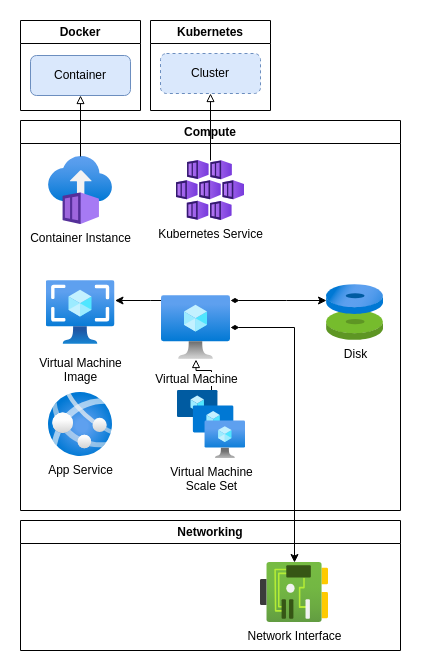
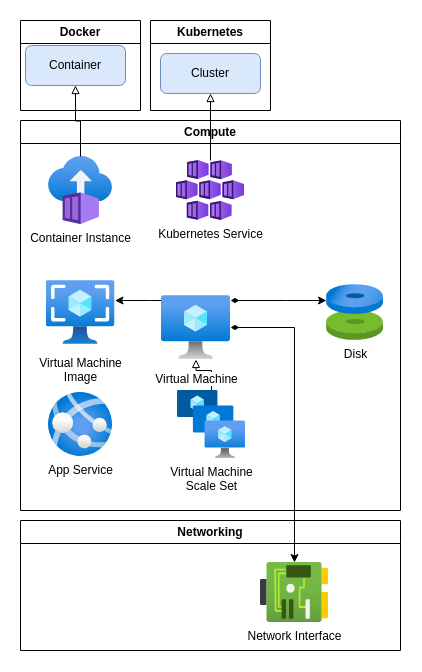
node "Cluster": style dashed -> solid
node "Container": moved (81, 76) -> (76, 66)
